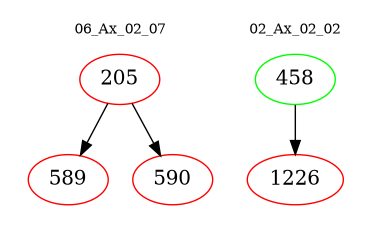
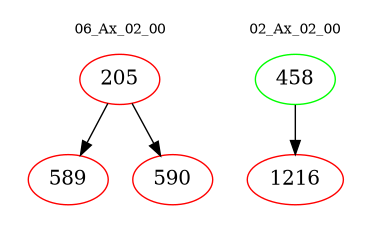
cluster "06_Ax_02_07": label "06_Ax_02_07" -> "06_Ax_02_00"
cluster "02_Ax_02_02": label "02_Ax_02_02" -> "02_Ax_02_00"
node "1226": label "1226" -> "1216"
